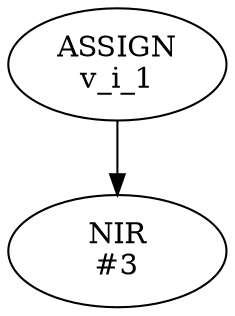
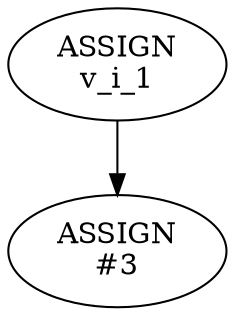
node "NIR #3": label "NIR #3" -> "ASSIGN #3"
